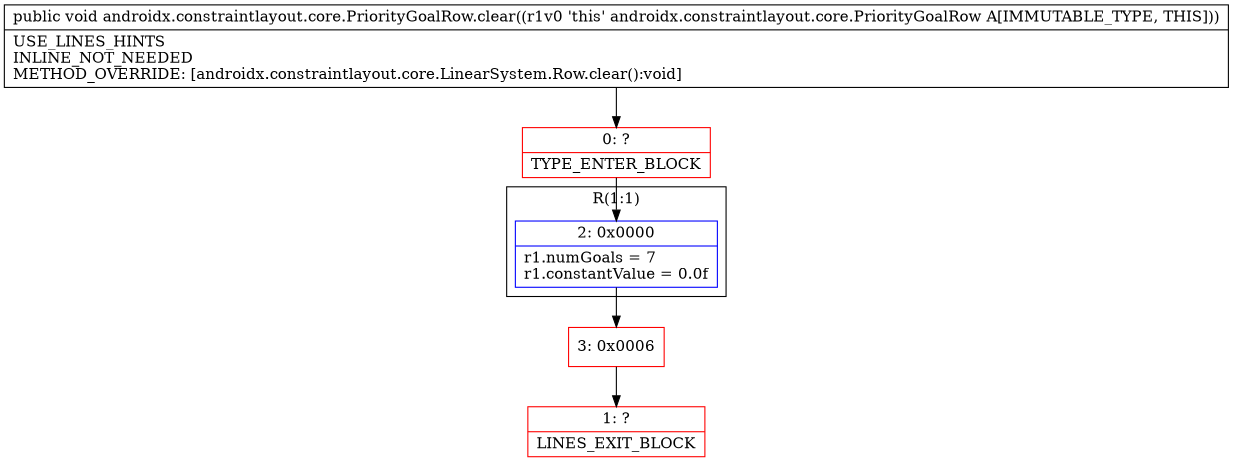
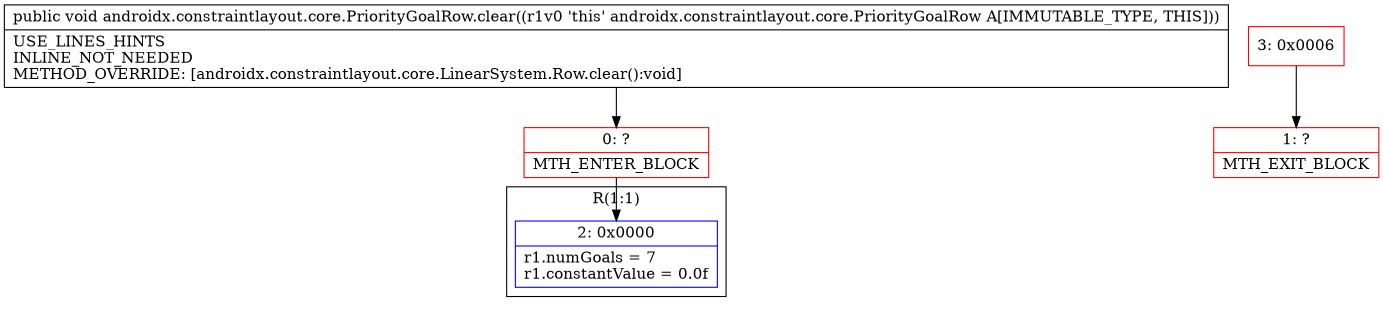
node "0: ?": text "TYPE_ENTER_BLOCK" -> "MTH_ENTER_BLOCK"
edge "2: 0x0000" -> "3: 0x0006": removed
node "1: ?": text "LINES_EXIT_BLOCK" -> "MTH_EXIT_BLOCK"
